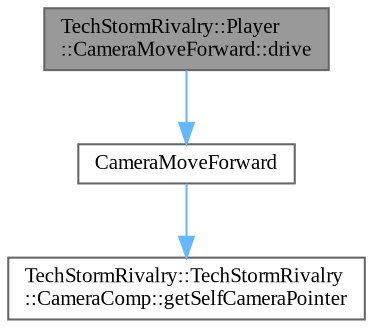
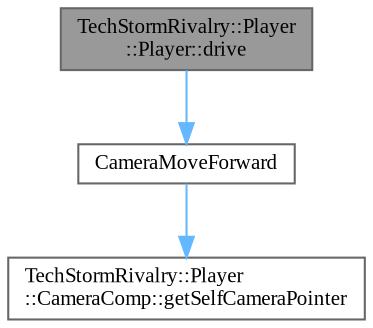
node "TechStormRivalry::Player ::CameraMoveForward::drive": label "TechStormRivalry::Player ::CameraMoveForward::drive" -> "TechStormRivalry::Player ::Player::drive"
node "TechStormRivalry::TechStormRivalry ::CameraComp::getSelfCameraPointer": label "TechStormRivalry::TechStormRivalry ::CameraComp::getSelfCameraPointer" -> "TechStormRivalry::Player ::CameraComp::getSelfCameraPointer"
